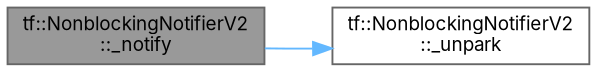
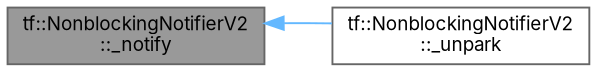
edge "tf::NonblockingNotifierV2 ::_notify" -> "tf::NonblockingNotifierV2 ::_unpark": reversed
